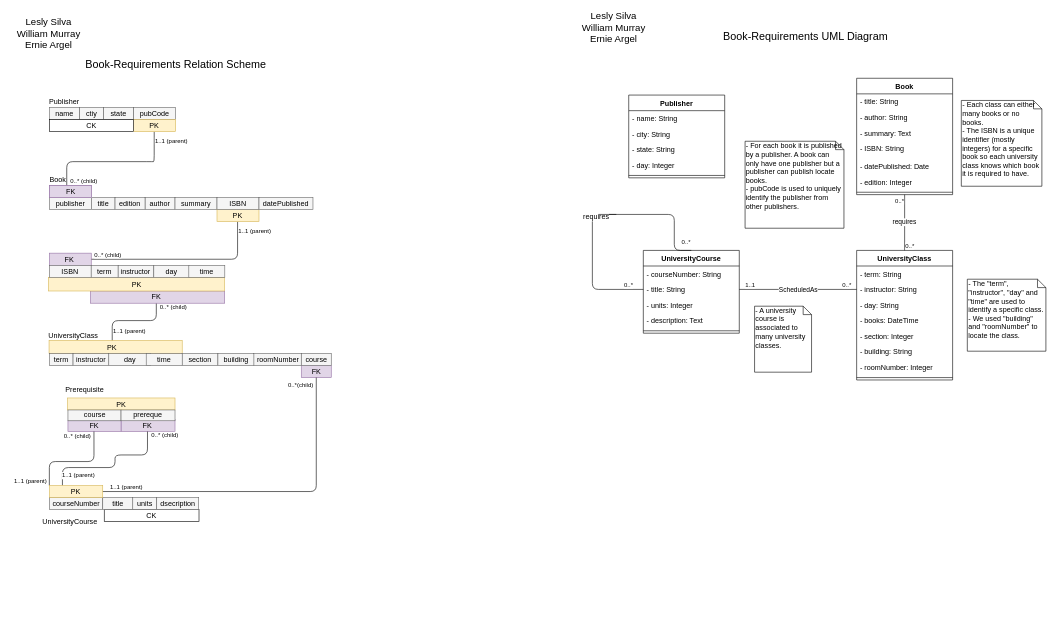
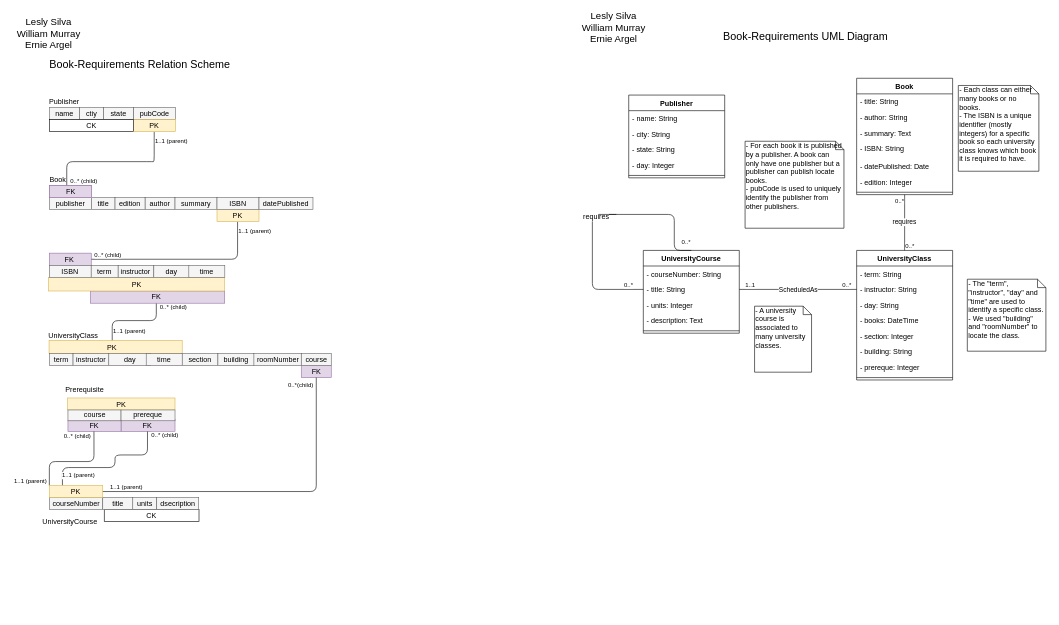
node "Book-Requirements Relation Scheme": moved (176, 65) -> (140, 65)
node "- Each class can either many books or no books. - The ISBN is a unique identifier (mostly integers) for a specific book so each university class knows which book it is required to have.": moved (1002, 143) -> (999, 128)
node "- roomNumber: Integer": label "- roomNumber: Integer" -> "- prereque: Integer"
